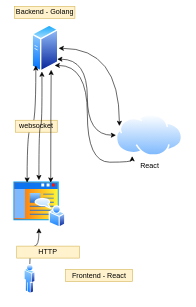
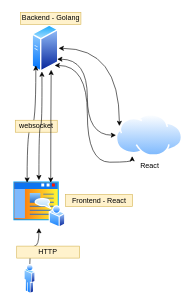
node "Backend - Golang": moved (45, 12) -> (51, 18)
node "Frontend - React": moved (99, 276) -> (99, 201)
